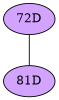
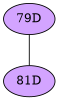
node "72D": label "72D" -> "79D"
